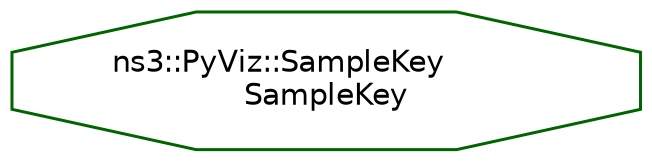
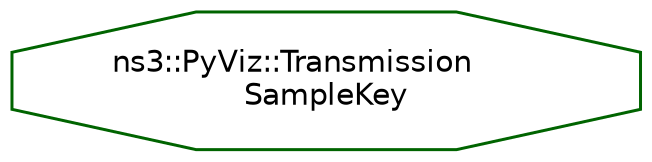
node "ns3::PyViz::SampleKey SampleKey": label "ns3::PyViz::SampleKey SampleKey" -> "ns3::PyViz::Transmission SampleKey"
